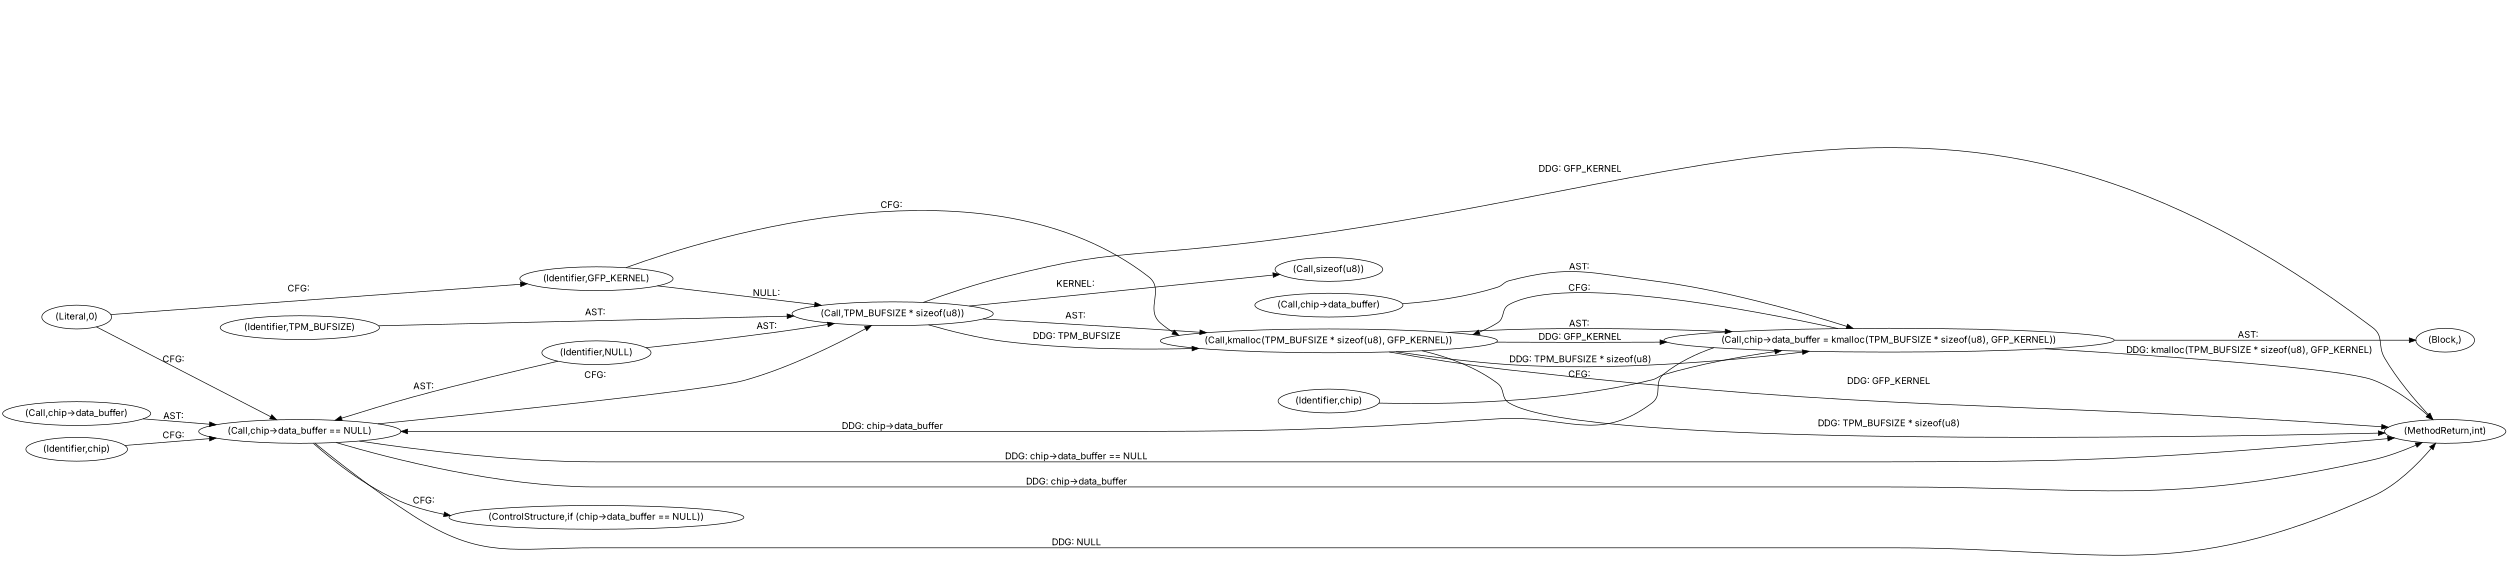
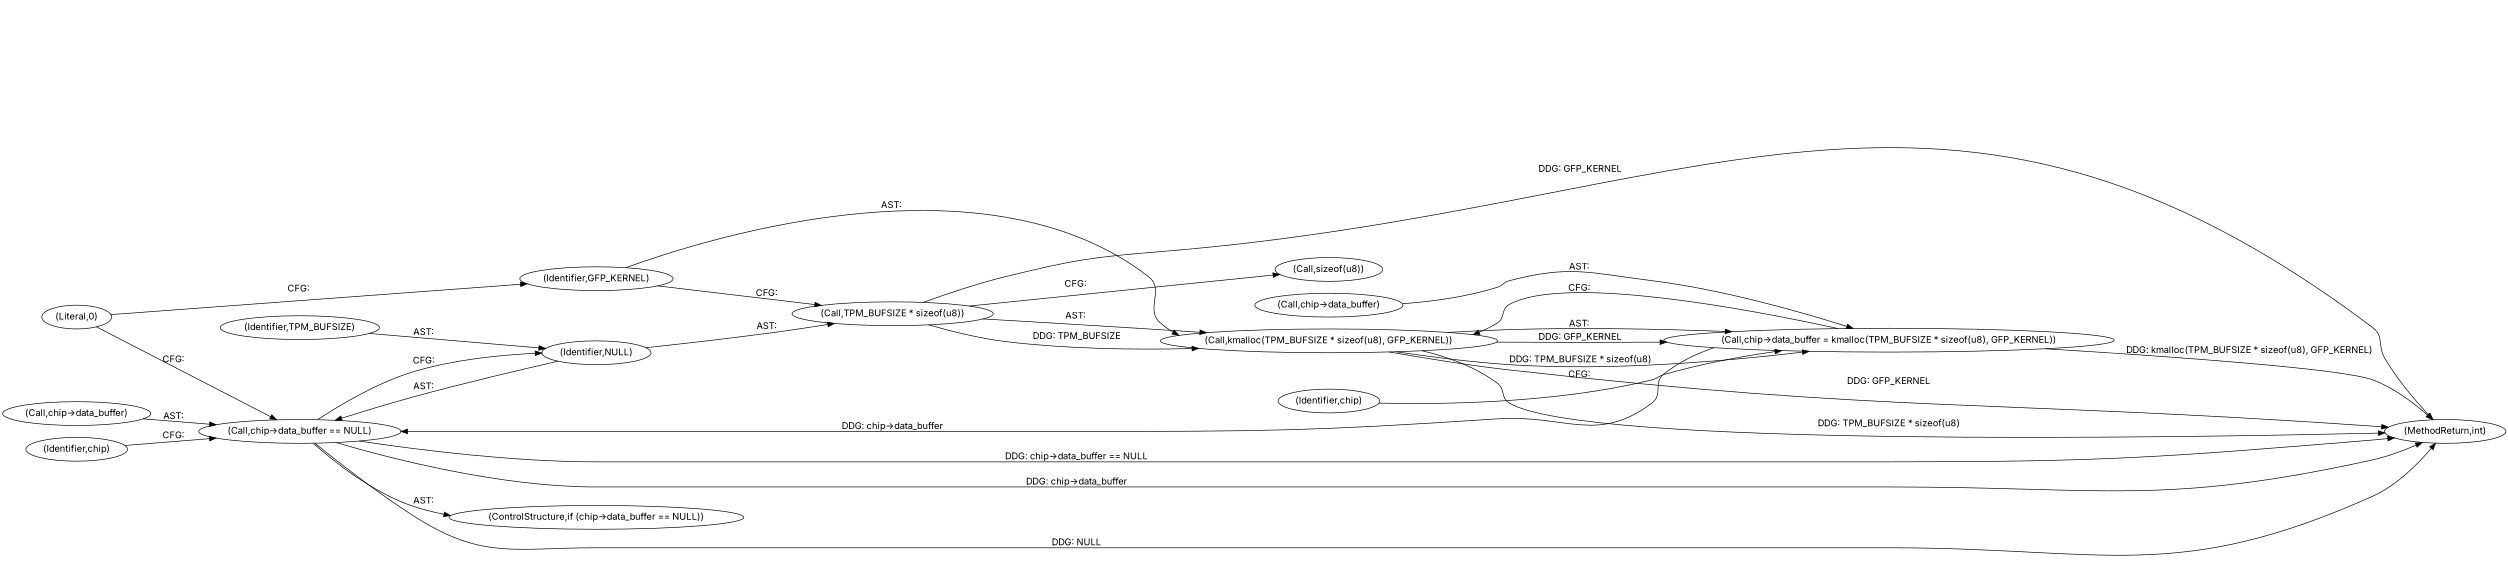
edge "(Identifier,GFP_KERNEL)" -> "(Call,kmalloc(TPM_BUFSIZE * sizeof(u8), GFP_KERNEL))": label "CFG: " -> "AST: "
edge "(Call,TPM_BUFSIZE * sizeof(u8))" -> "(Call,sizeof(u8))": label "KERNEL: " -> "CFG: "
edge "(Identifier,GFP_KERNEL)" -> "(Call,TPM_BUFSIZE * sizeof(u8))": label "NULL: " -> "CFG: "
edge "(Identifier,TPM_BUFSIZE)" -> "(Call,TPM_BUFSIZE * sizeof(u8))": now "(Identifier,TPM_BUFSIZE)" -> "(Identifier,NULL)"
node "(Block,)": removed
edge "(Call,chip->data_buffer == NULL)" -> "(Call,TPM_BUFSIZE * sizeof(u8))": now "(Call,chip->data_buffer == NULL)" -> "(Identifier,NULL)"
edge "(Call,chip->data_buffer == NULL)" -> "(ControlStructure,if (chip->data_buffer == NULL))": label "CFG: " -> "AST: "
